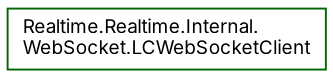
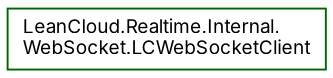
node "Realtime.Realtime.Internal. WebSocket.LCWebSocketClient": label "Realtime.Realtime.Internal. WebSocket.LCWebSocketClient" -> "LeanCloud.Realtime.Internal. WebSocket.LCWebSocketClient"
